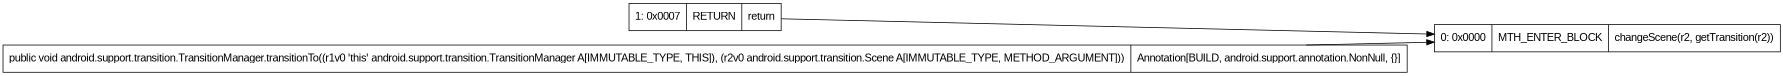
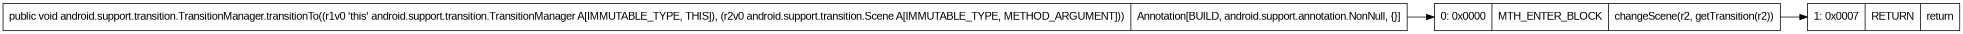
edge "1: 0x0007" -> "0: 0x0000": reversed
